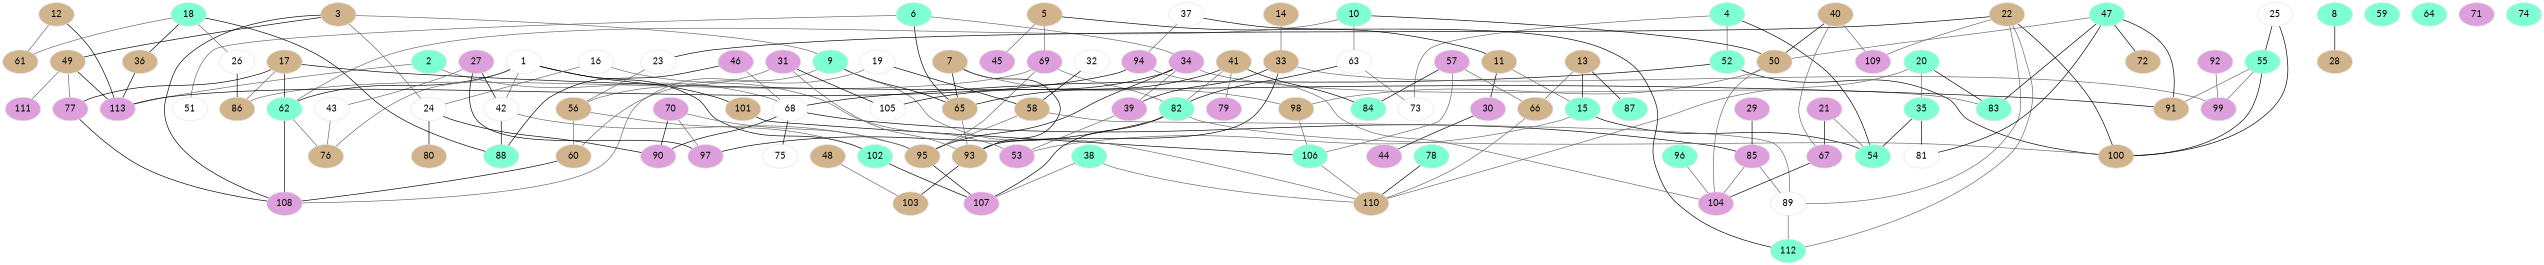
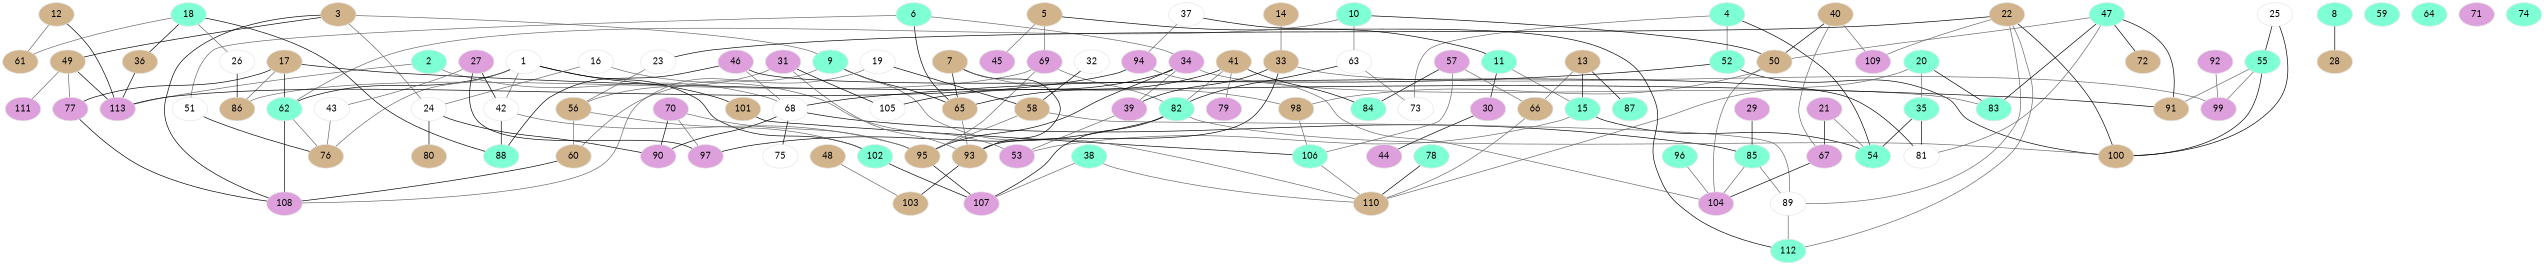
node "11": fillcolor tan -> aquamarine
edge "46" -- "81": added
edge "47" -- "81": color black -> gray40
edge "51" -- "76": added
node "85": fillcolor plum -> aquamarine
